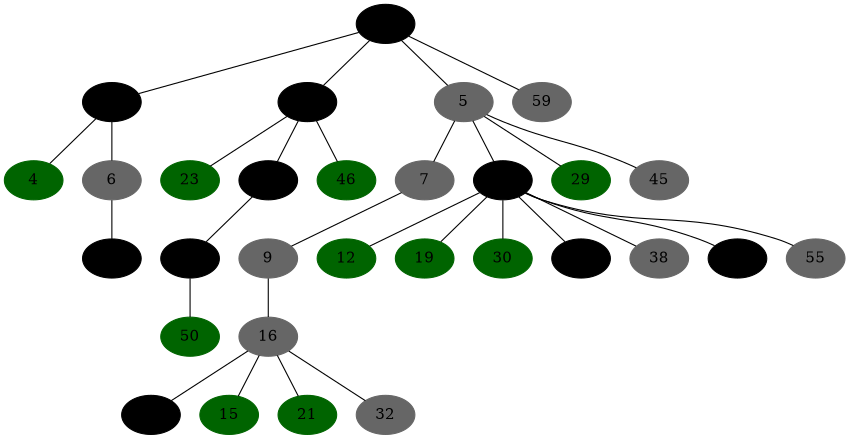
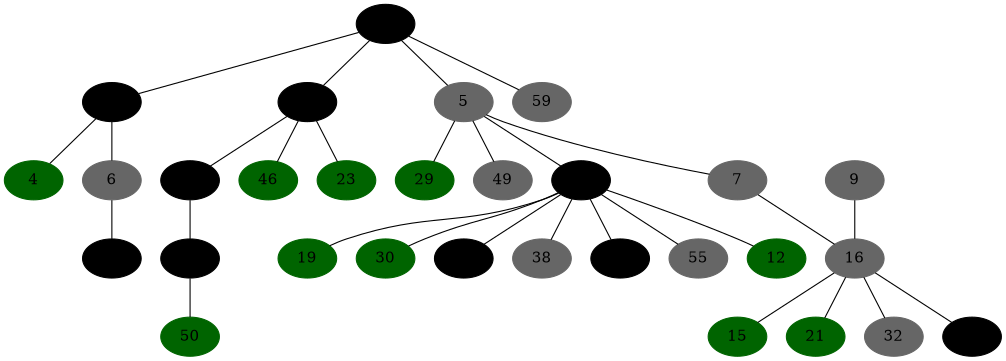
node "45": label "45" -> "49"
edge "7" -- "9": now "7" -- "16"
